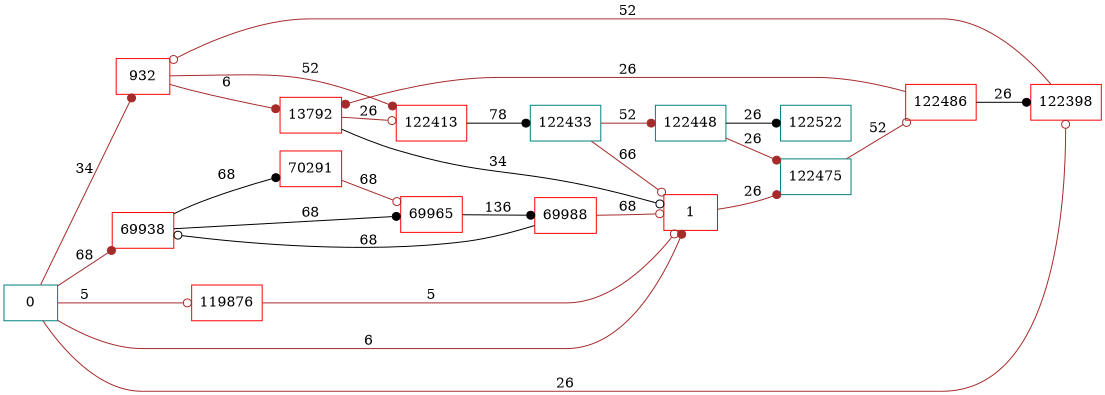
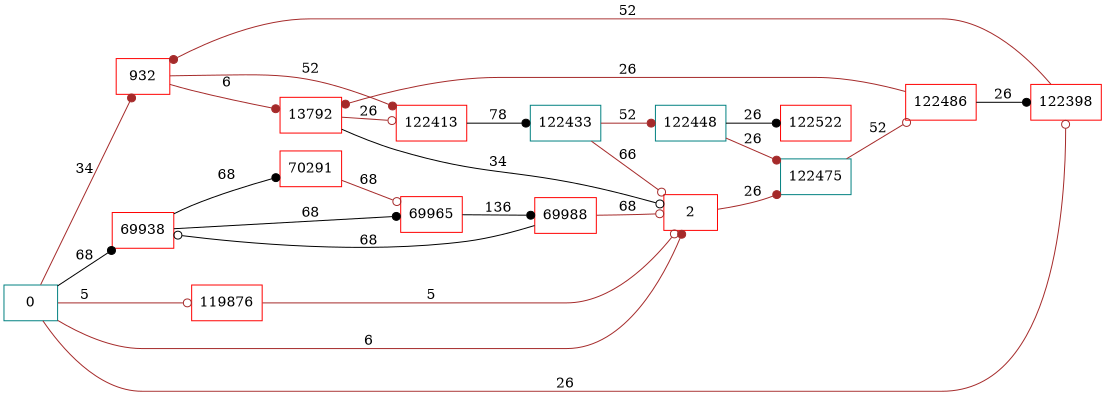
edge "122398" -> "932": arrowhead odot -> dot
node "122522": color teal -> red
node "1": label "1" -> "2"
edge "0" -> "69938": color brown -> black
